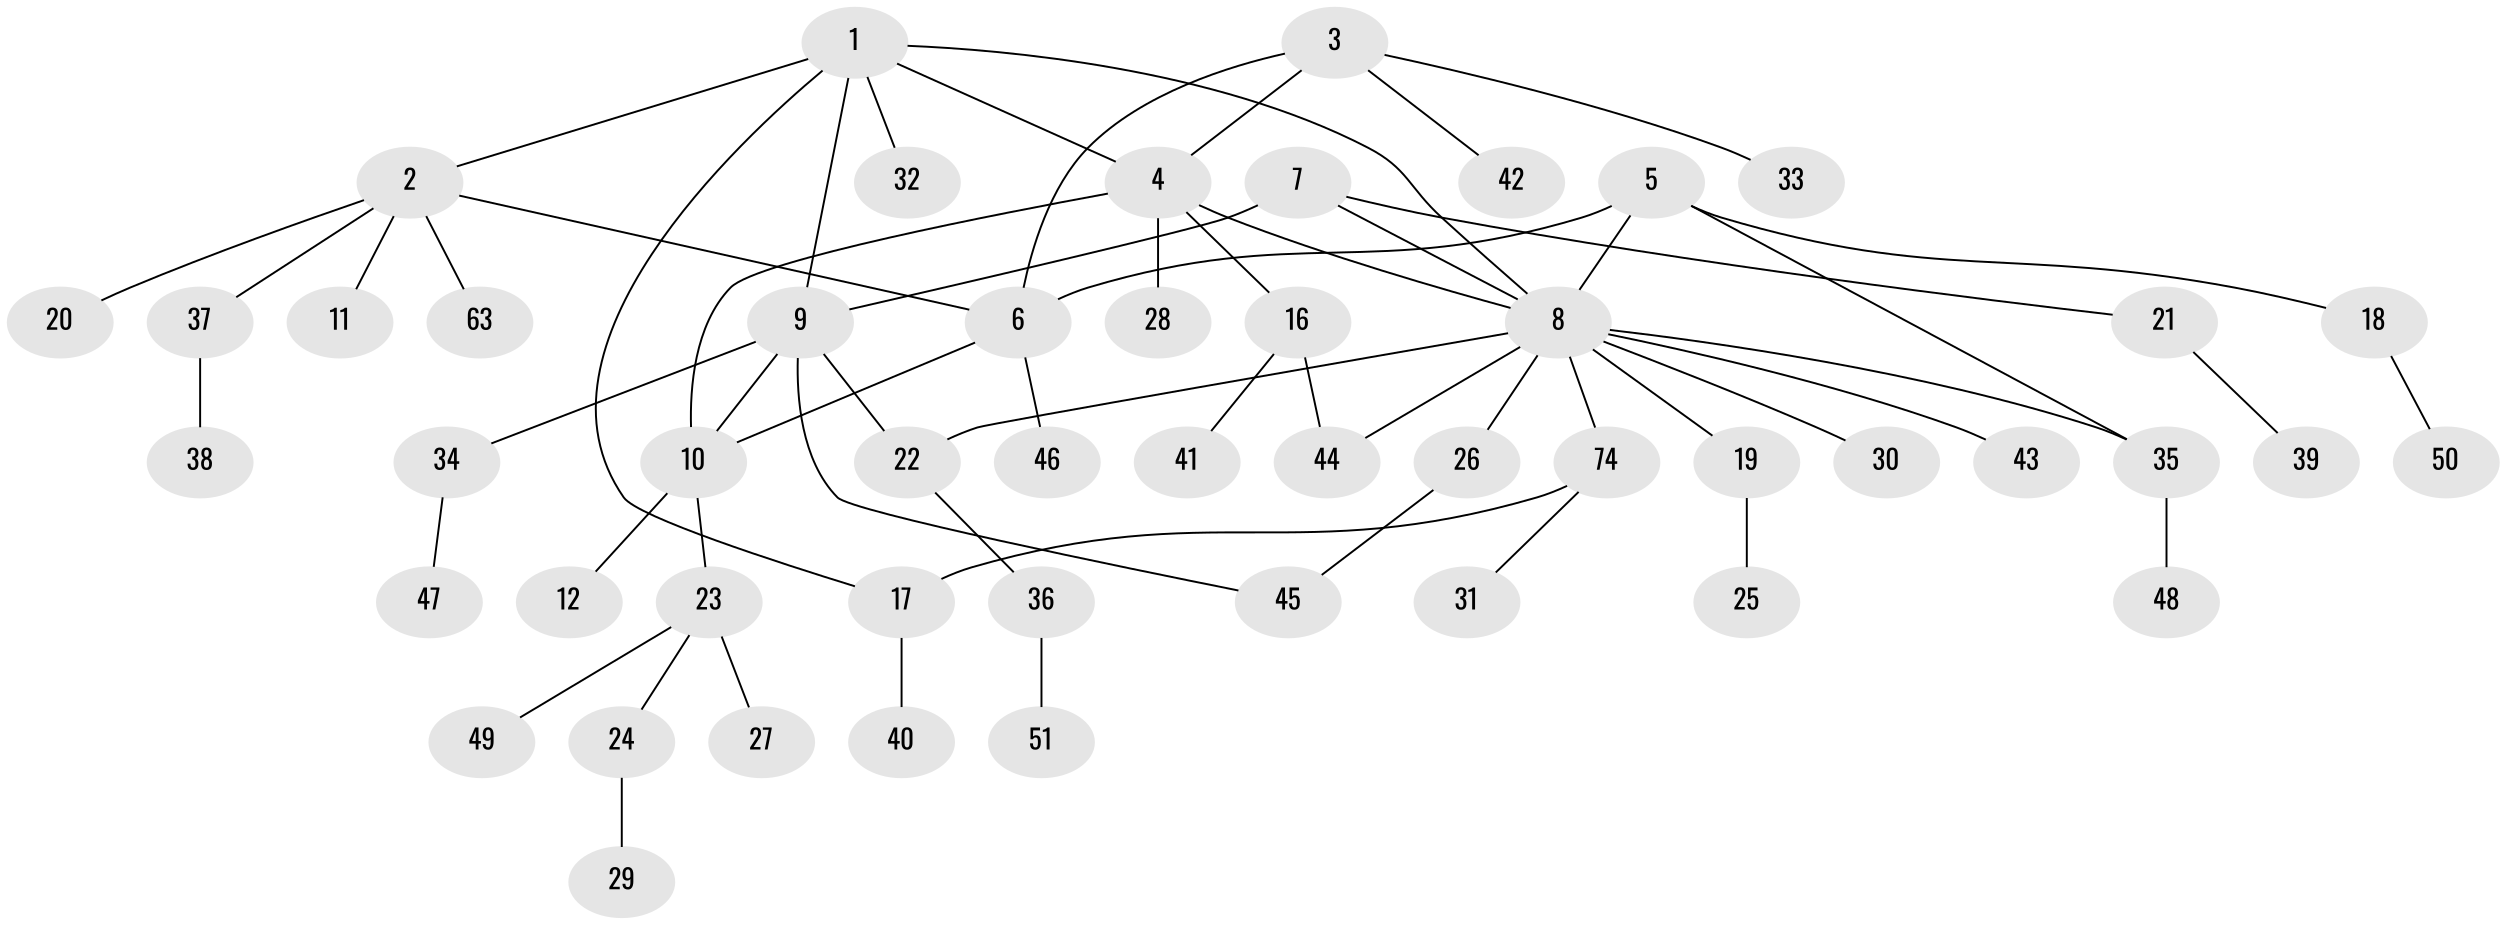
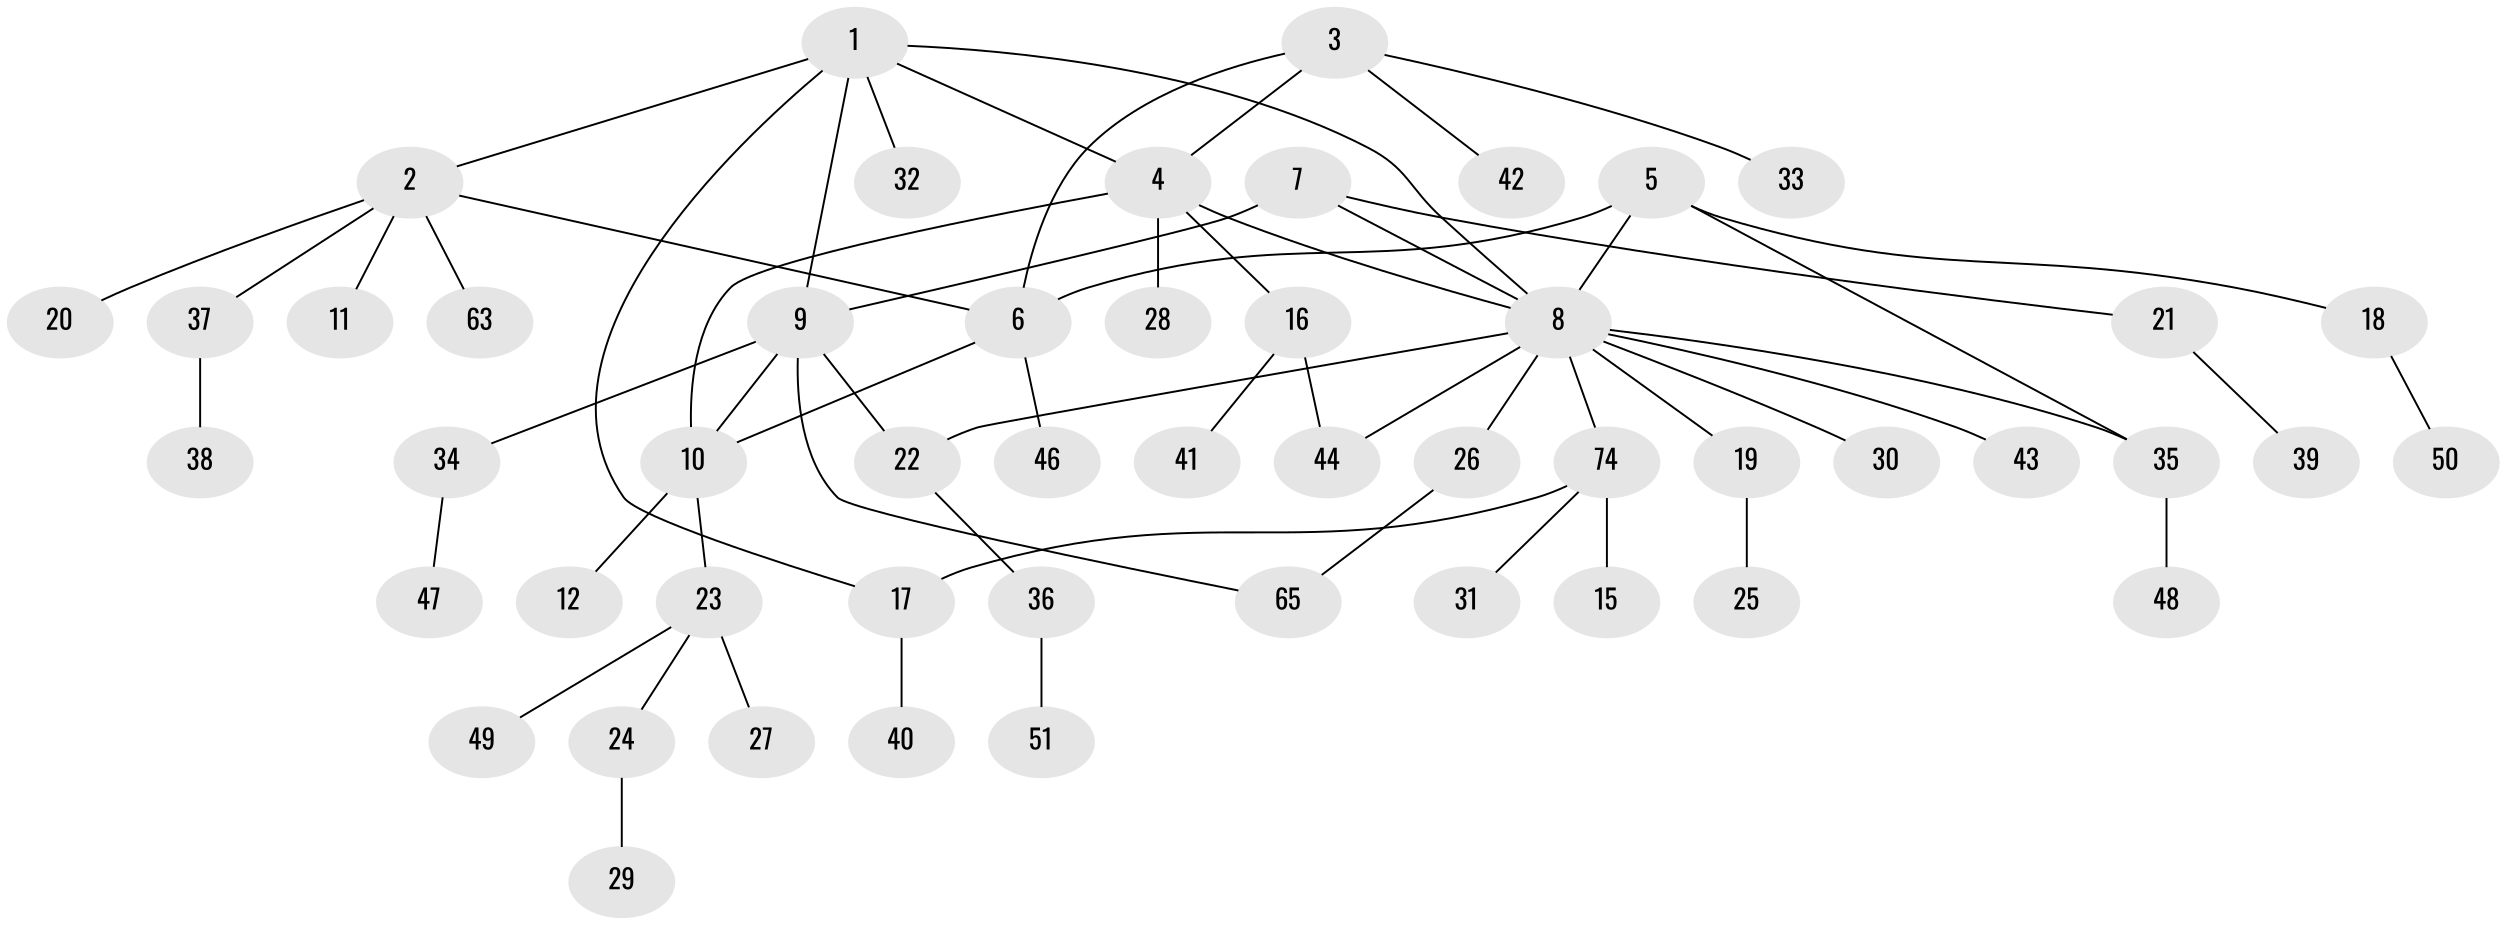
node "45": label "45" -> "65"
node "15": added
